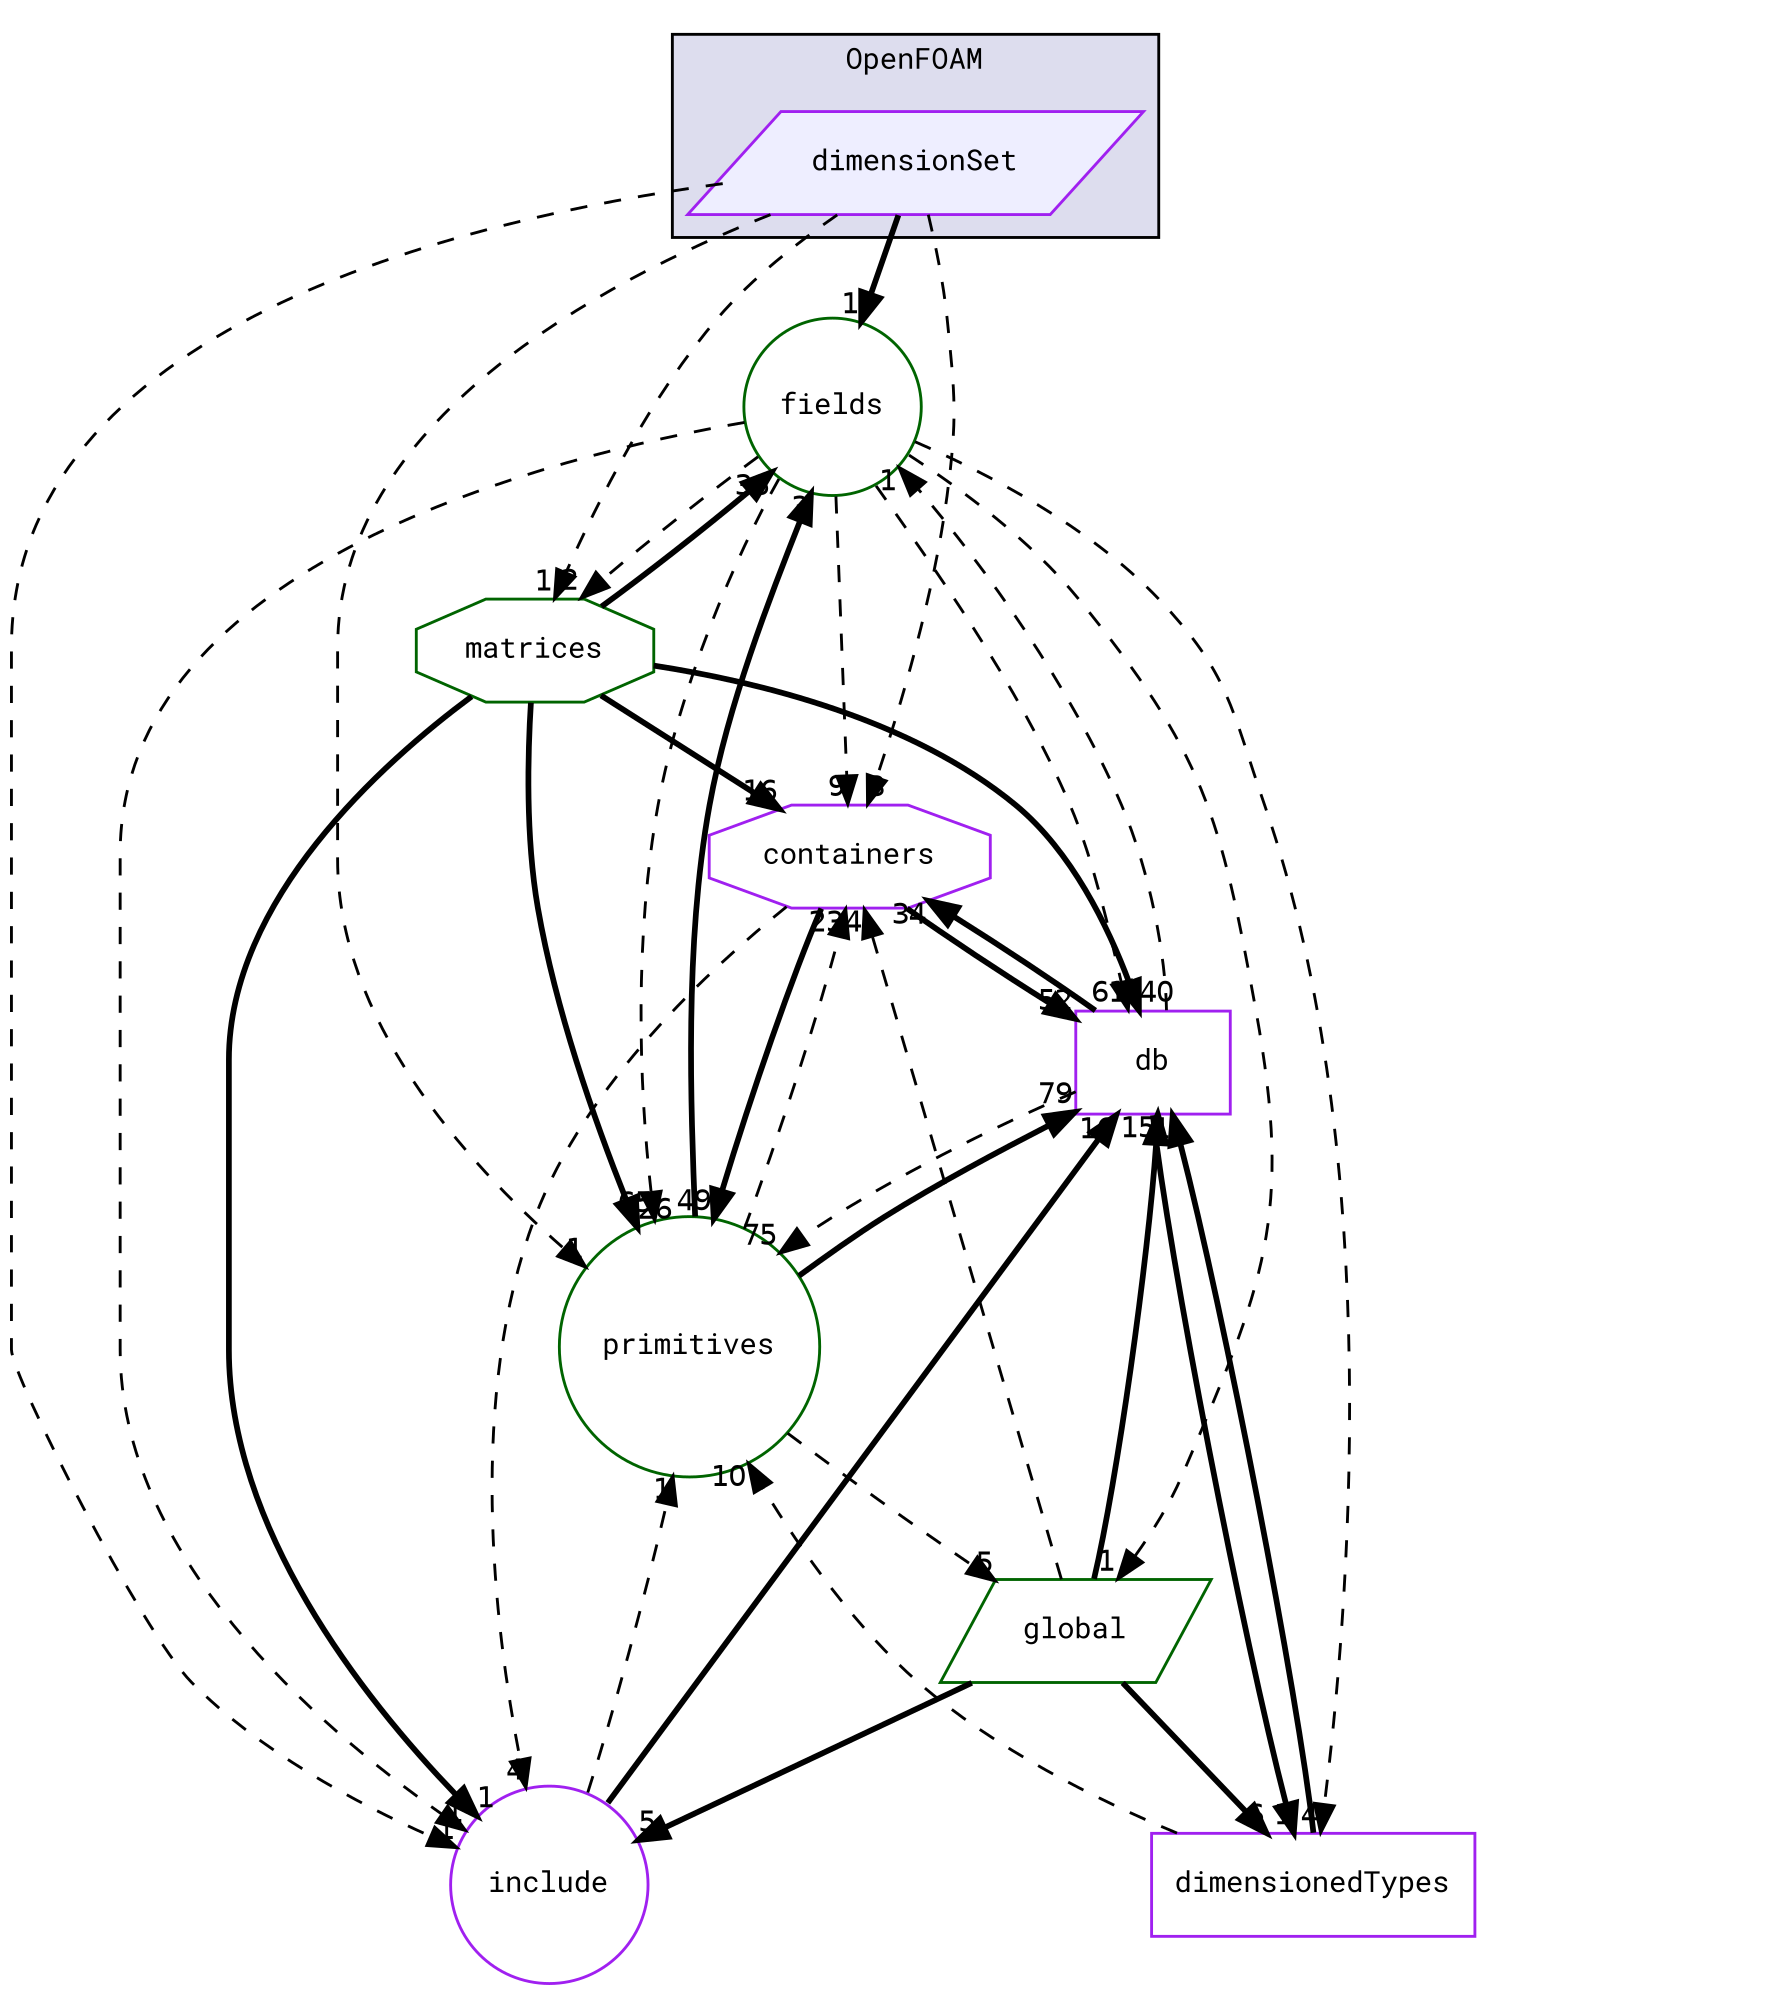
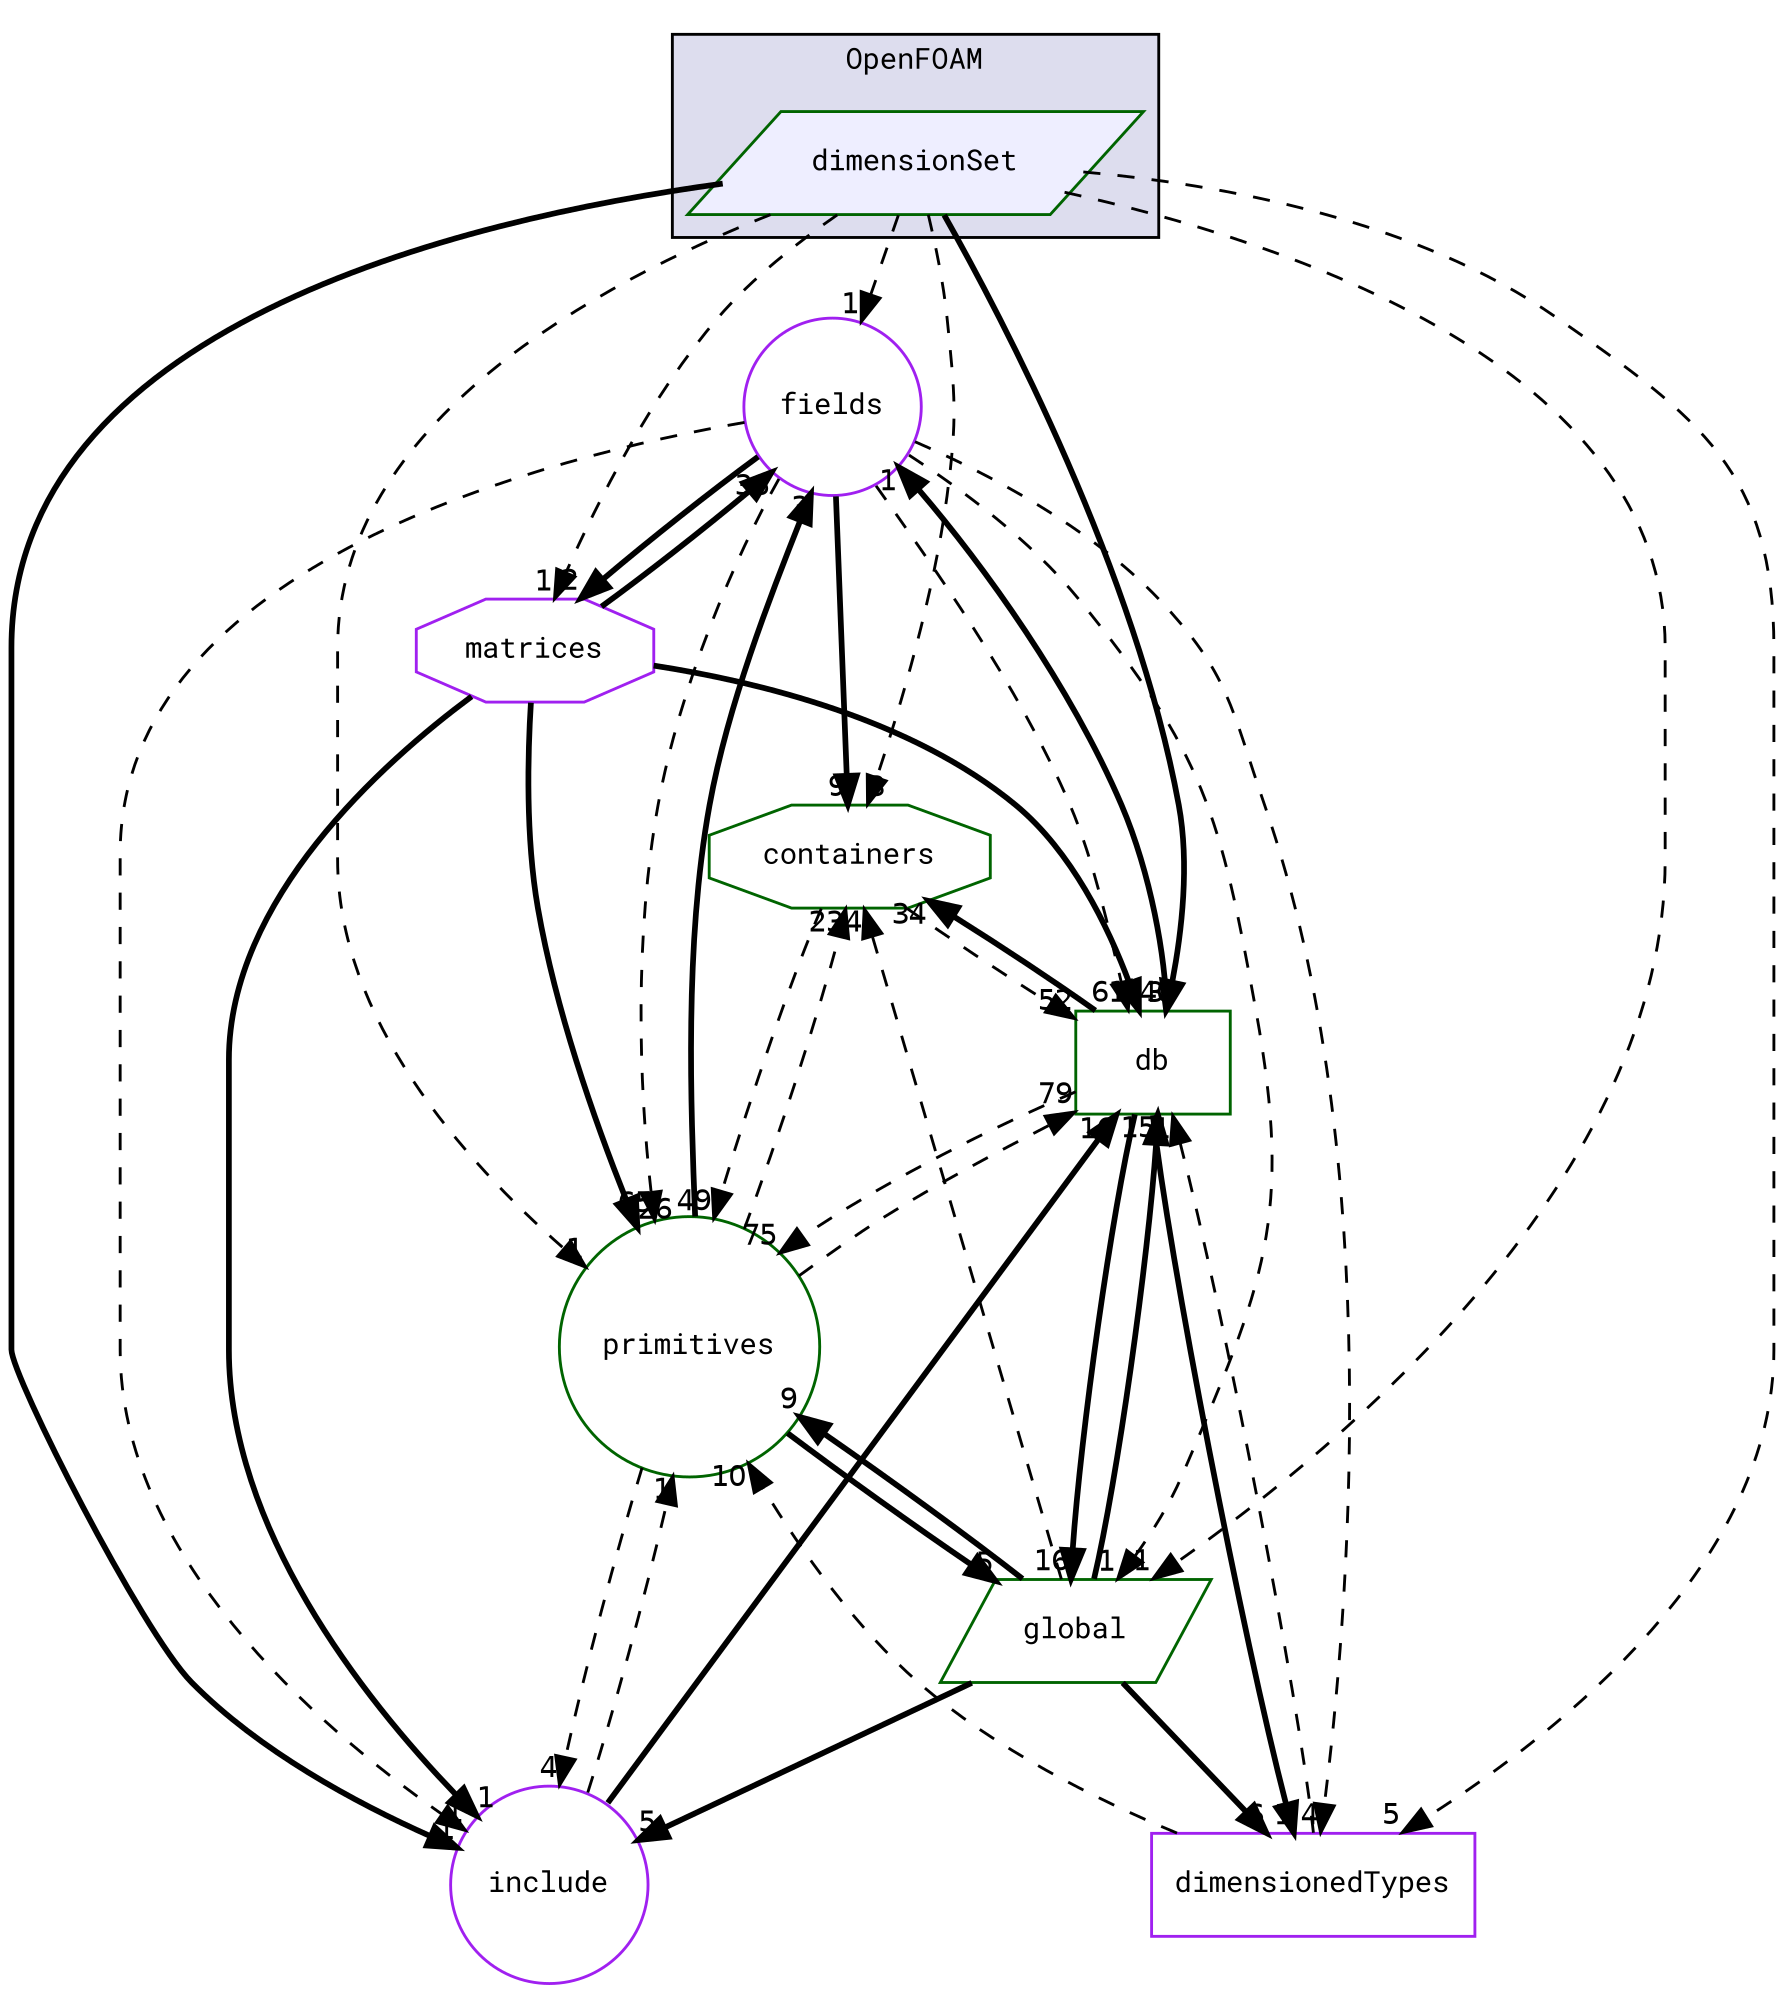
node "dimensionSet": color purple -> darkgreen
edge "dimensionSet" -> "fields": style bold -> dashed
node "fields": color darkgreen -> purple
edge "fields" -> "matrices": style dashed -> bold
edge "dimensionSet" -> "db": added
edge "fields" -> "containers": style dashed -> bold
node "matrices": color darkgreen -> purple
edge "db" -> "fields": style dashed -> bold
edge "matrices" -> "containers": removed
edge "dimensionSet" -> "global": added
edge "dimensionSet" -> "dimensionedTypes": added
node "containers": color purple -> darkgreen
edge "dimensionSet" -> "include": style dashed -> bold
edge "containers" -> "db": style bold -> dashed
edge "containers" -> "primitives": style bold -> dashed
node "db": color purple -> darkgreen
edge "primitives" -> "db": style bold -> dashed
edge "containers" -> "include": now "primitives" -> "include"
edge "db" -> "global": added
edge "dimensionedTypes" -> "db": style bold -> dashed
edge "primitives" -> "global": style dashed -> bold
edge "global" -> "primitives": added
